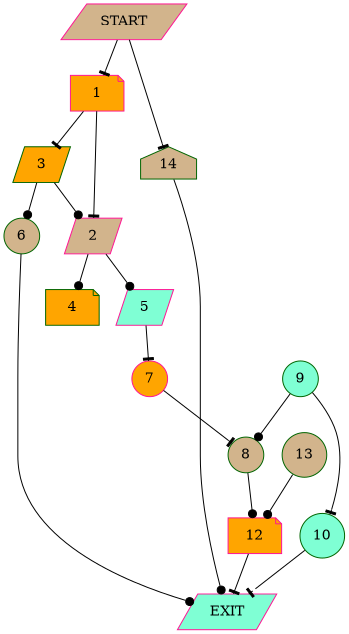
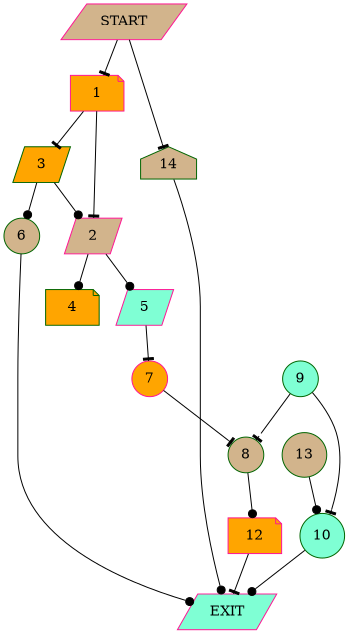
edge "9" -> "8": arrowhead dot -> tee
edge "13" -> "12": now "13" -> "10"
edge "10" -> "EXIT": arrowhead tee -> dot
